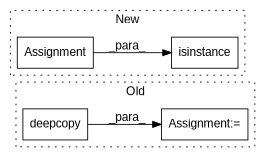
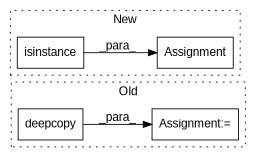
edge "Assignment" -> "isinstance": reversed
